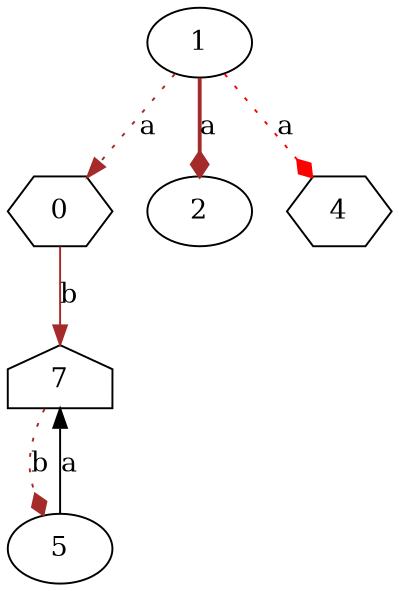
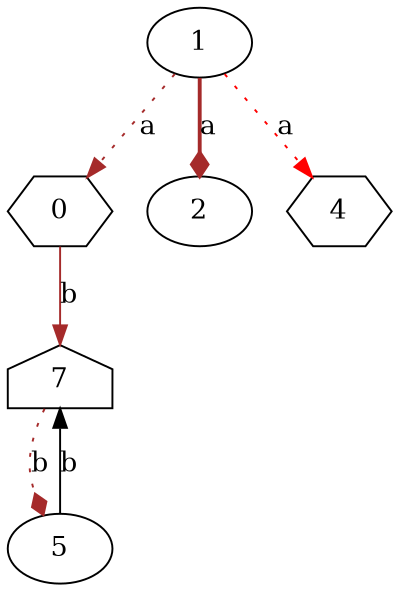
edge "1" -> "4": arrowhead diamond -> normal
edge "5" -> "7": label "a" -> "b"
